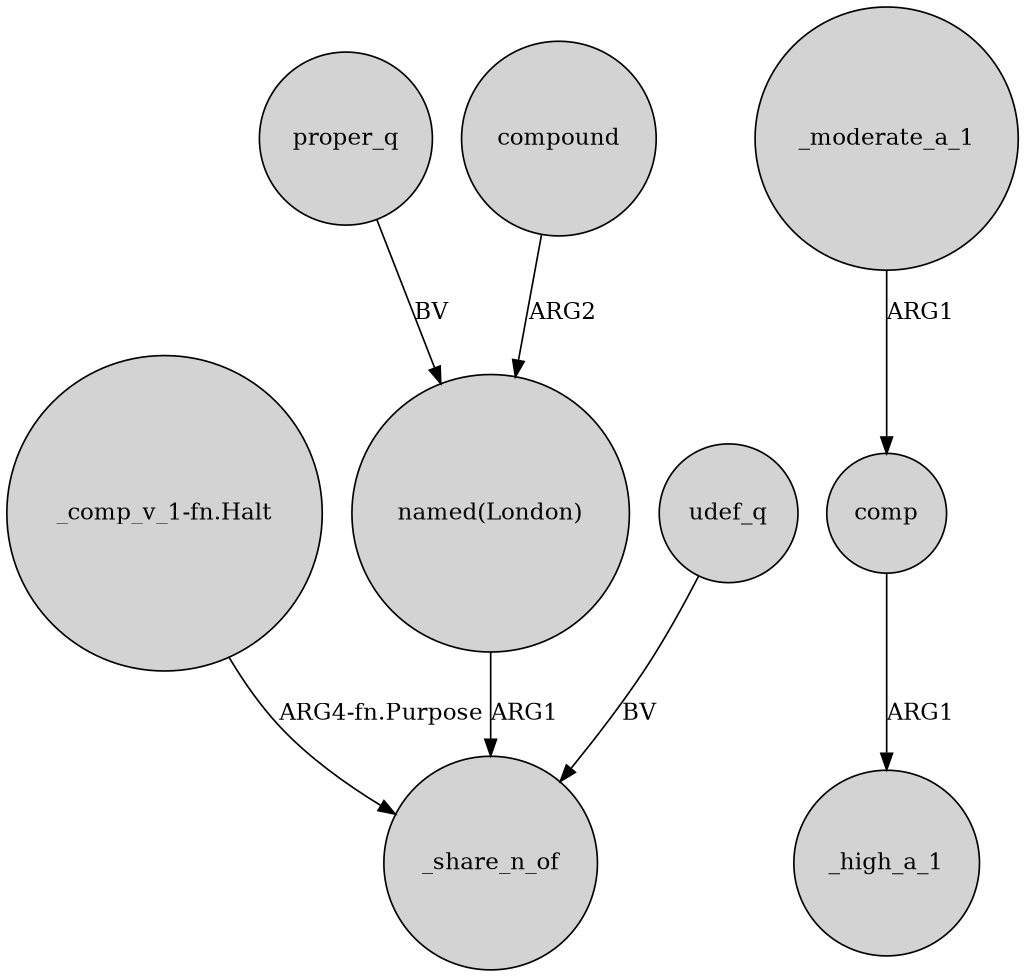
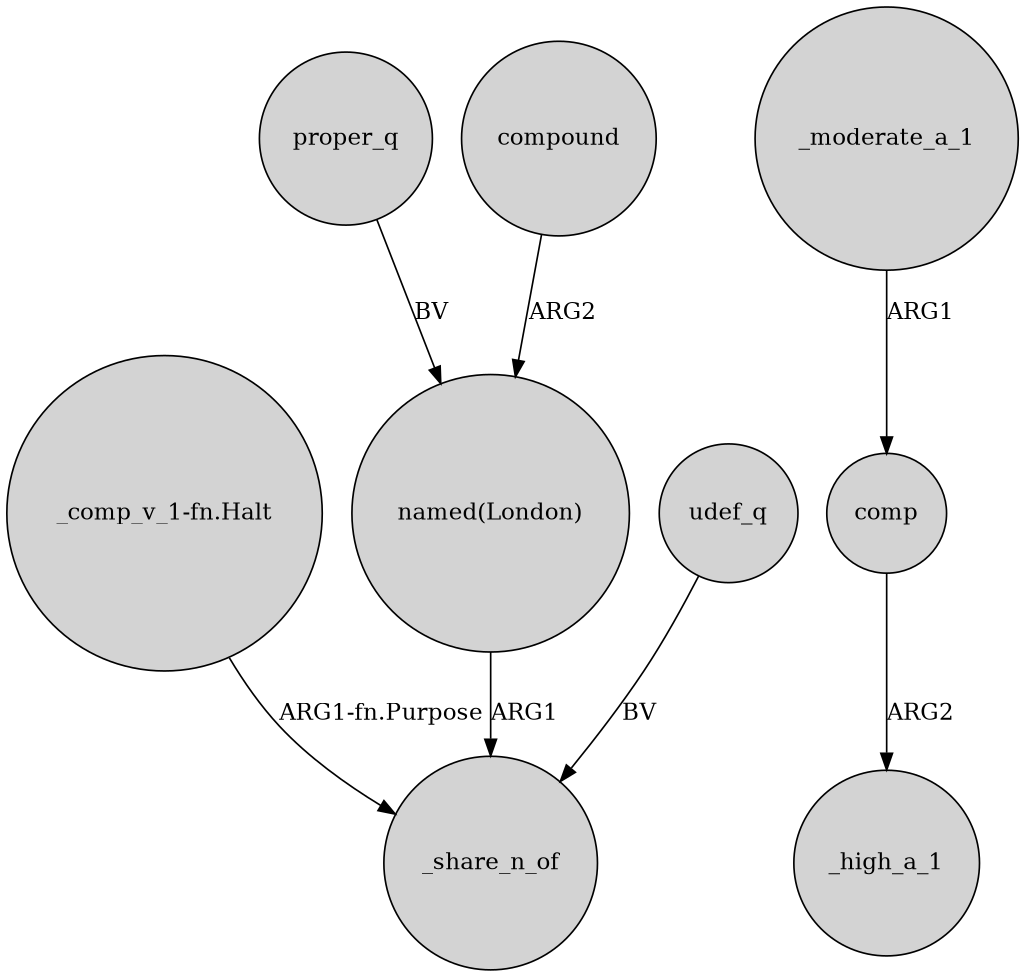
edge "_comp_v_1-fn.Halt" -> "_share_n_of": label "ARG4-fn.Purpose" -> "ARG1-fn.Purpose"
edge "comp" -> "_high_a_1": label "ARG1" -> "ARG2"
